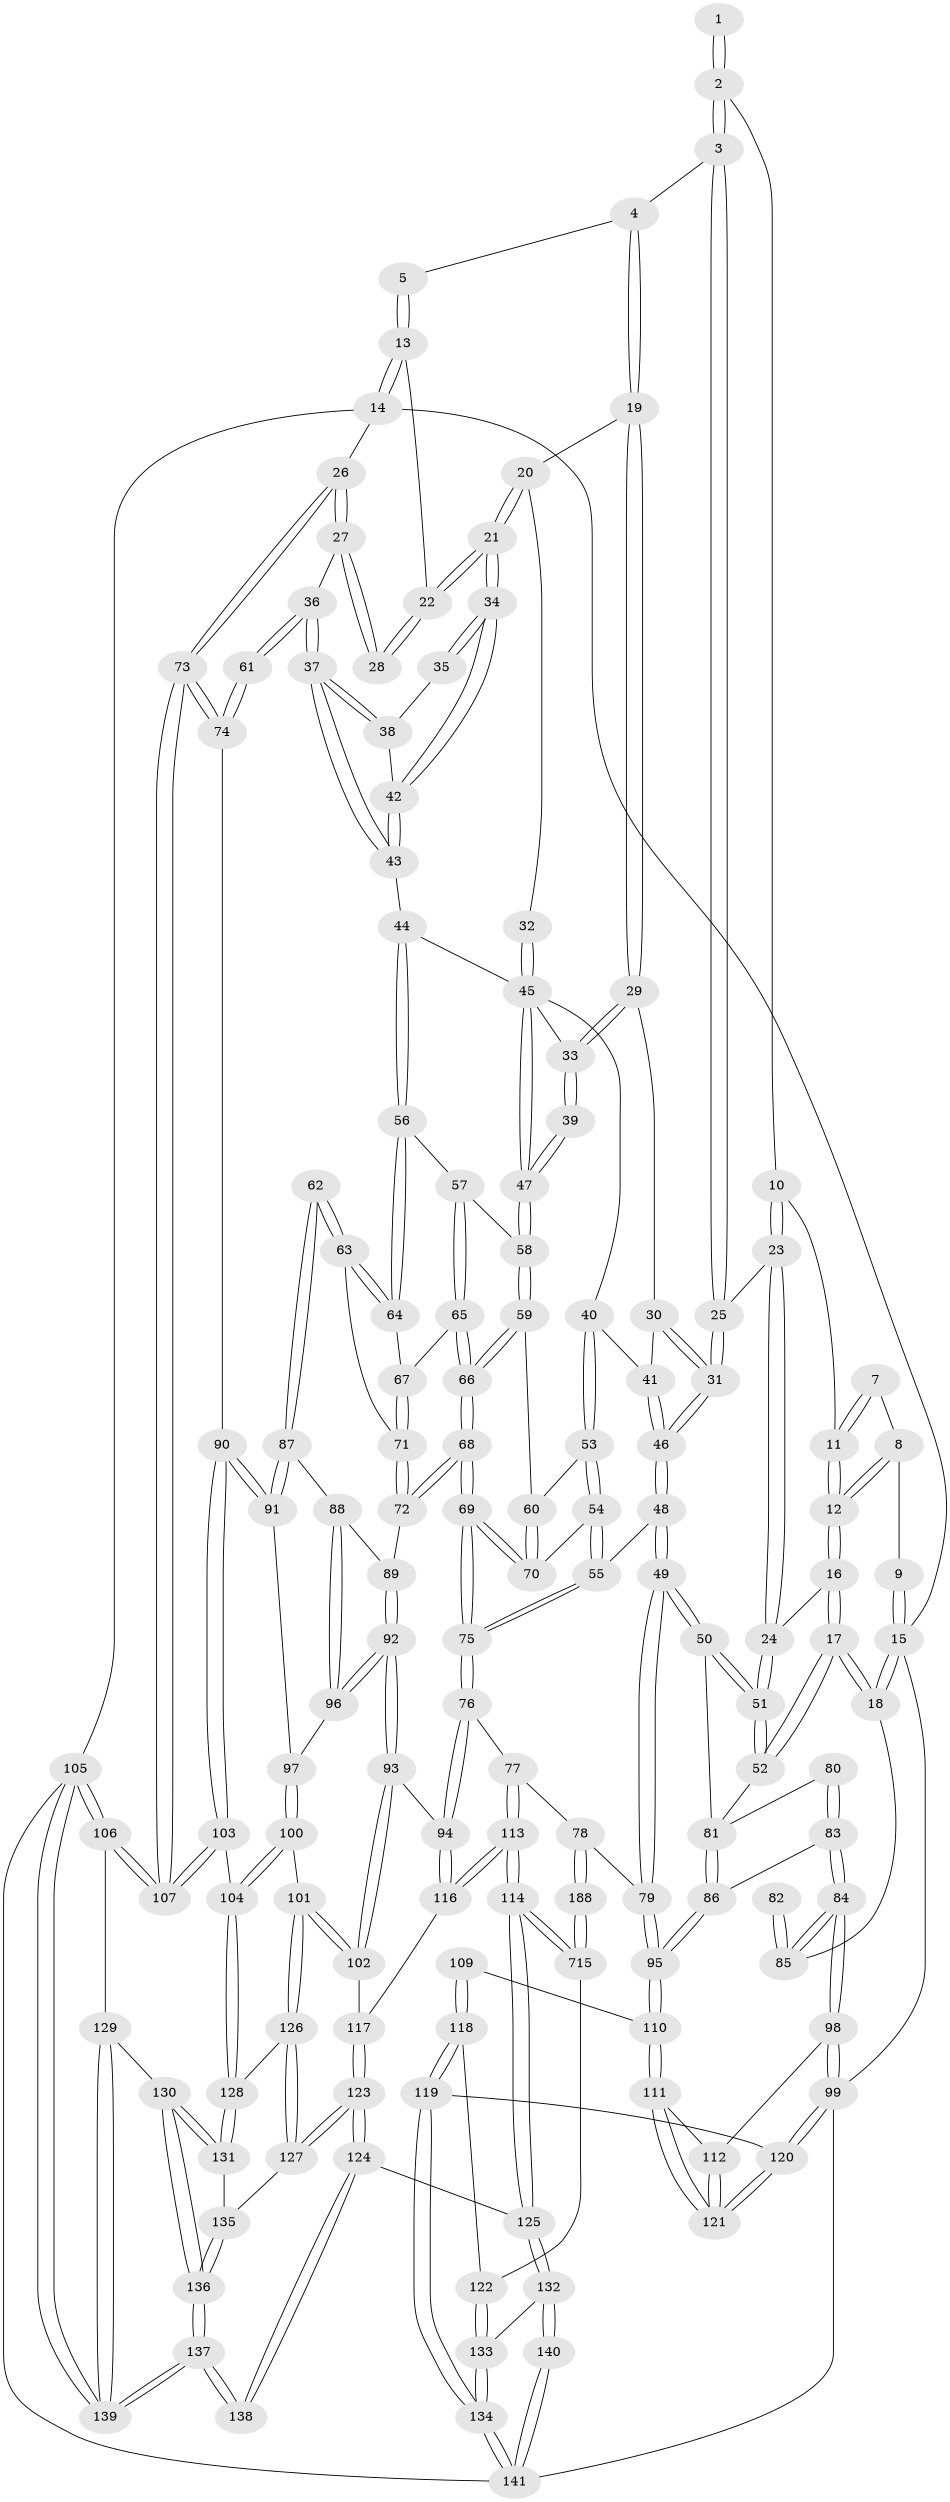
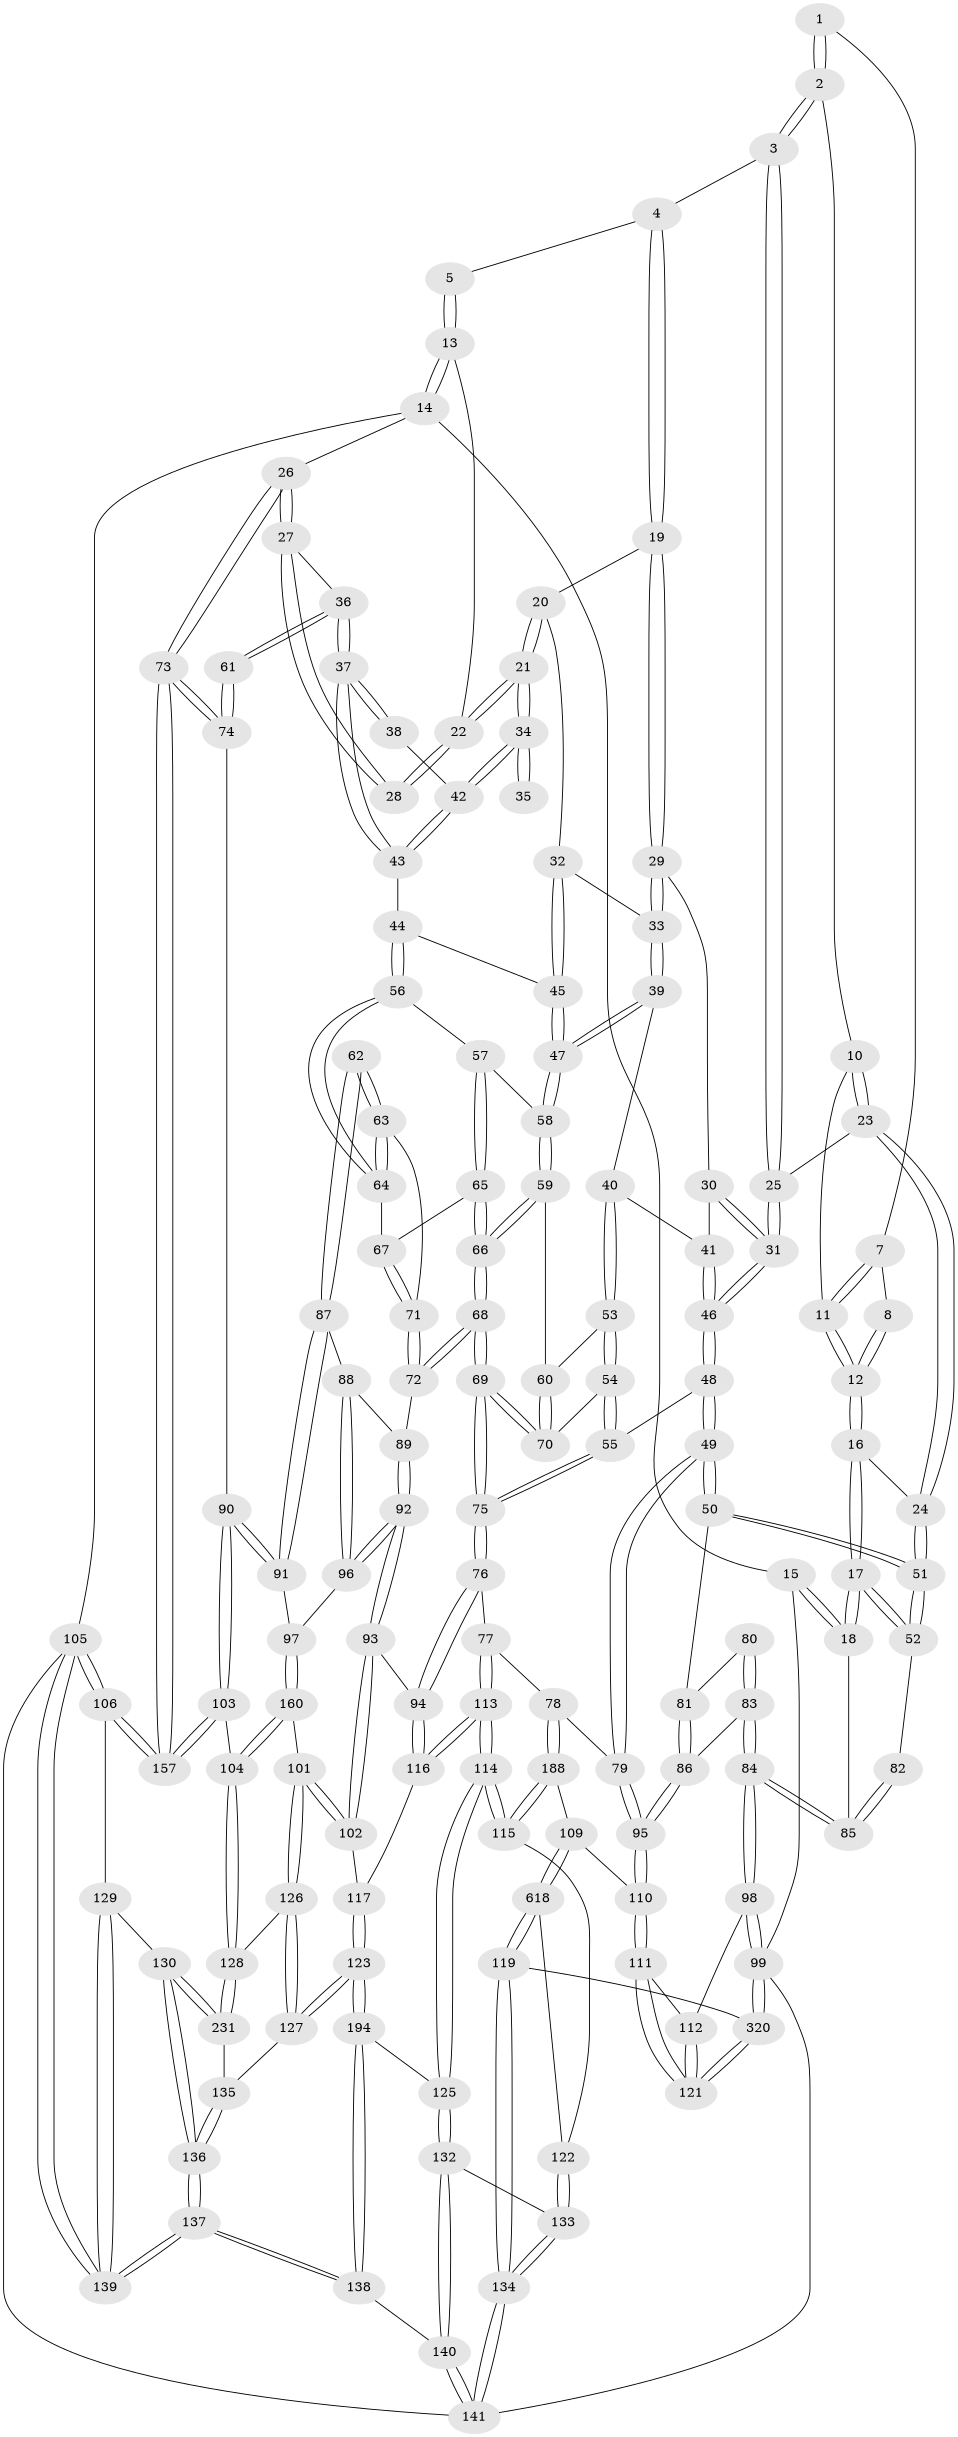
edge "1" -- "7": added
edge "35" -- "38": removed
edge "45" -- "33": now "32" -- "33"
edge "45" -- "40": now "39" -- "40"
node "9": removed
edge "188" -- "109": added
edge "52" -- "81": now "52" -- "82"
node "100": label "100" -> "160"
node "107": label "107" -> "157"
node "715": label "715" -> "115"
node "118": label "118" -> "618"
node "131": label "131" -> "231"
node "124": label "124" -> "194"
node "120": label "120" -> "320"
edge "138" -- "140": added
